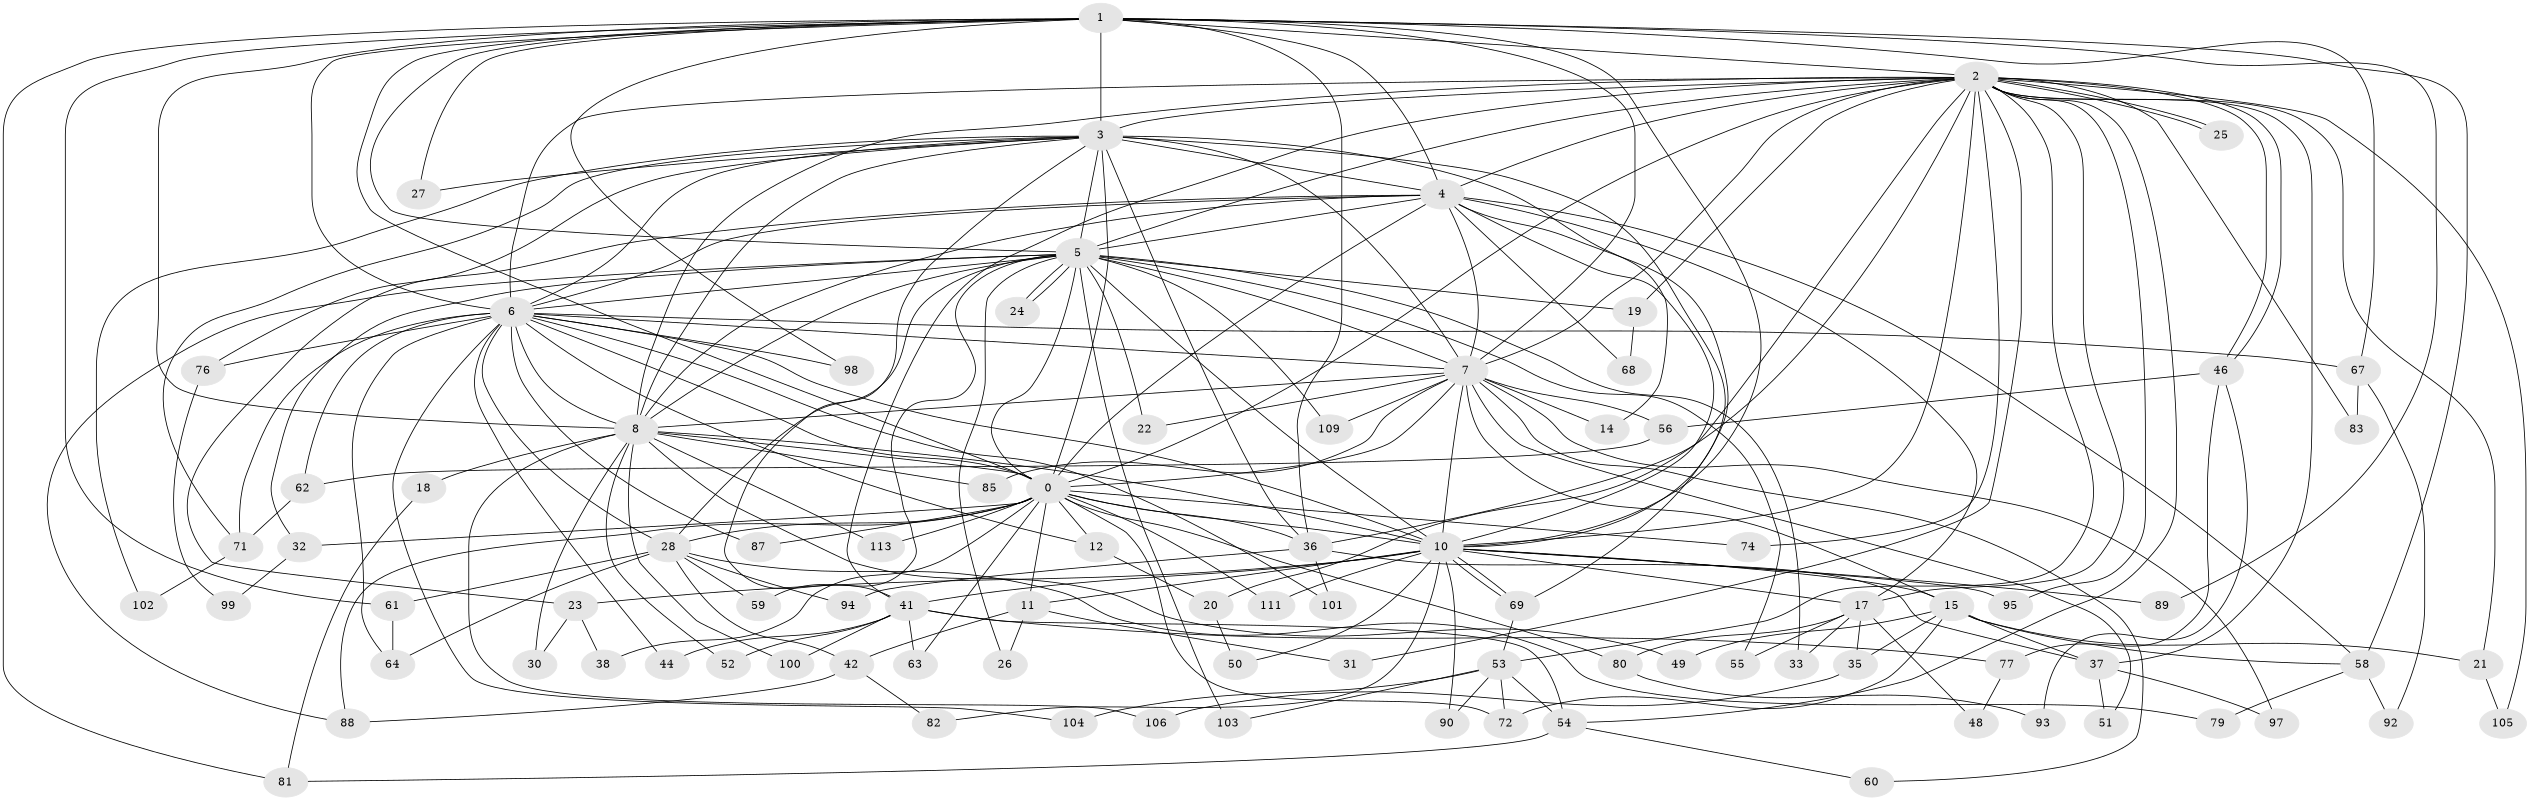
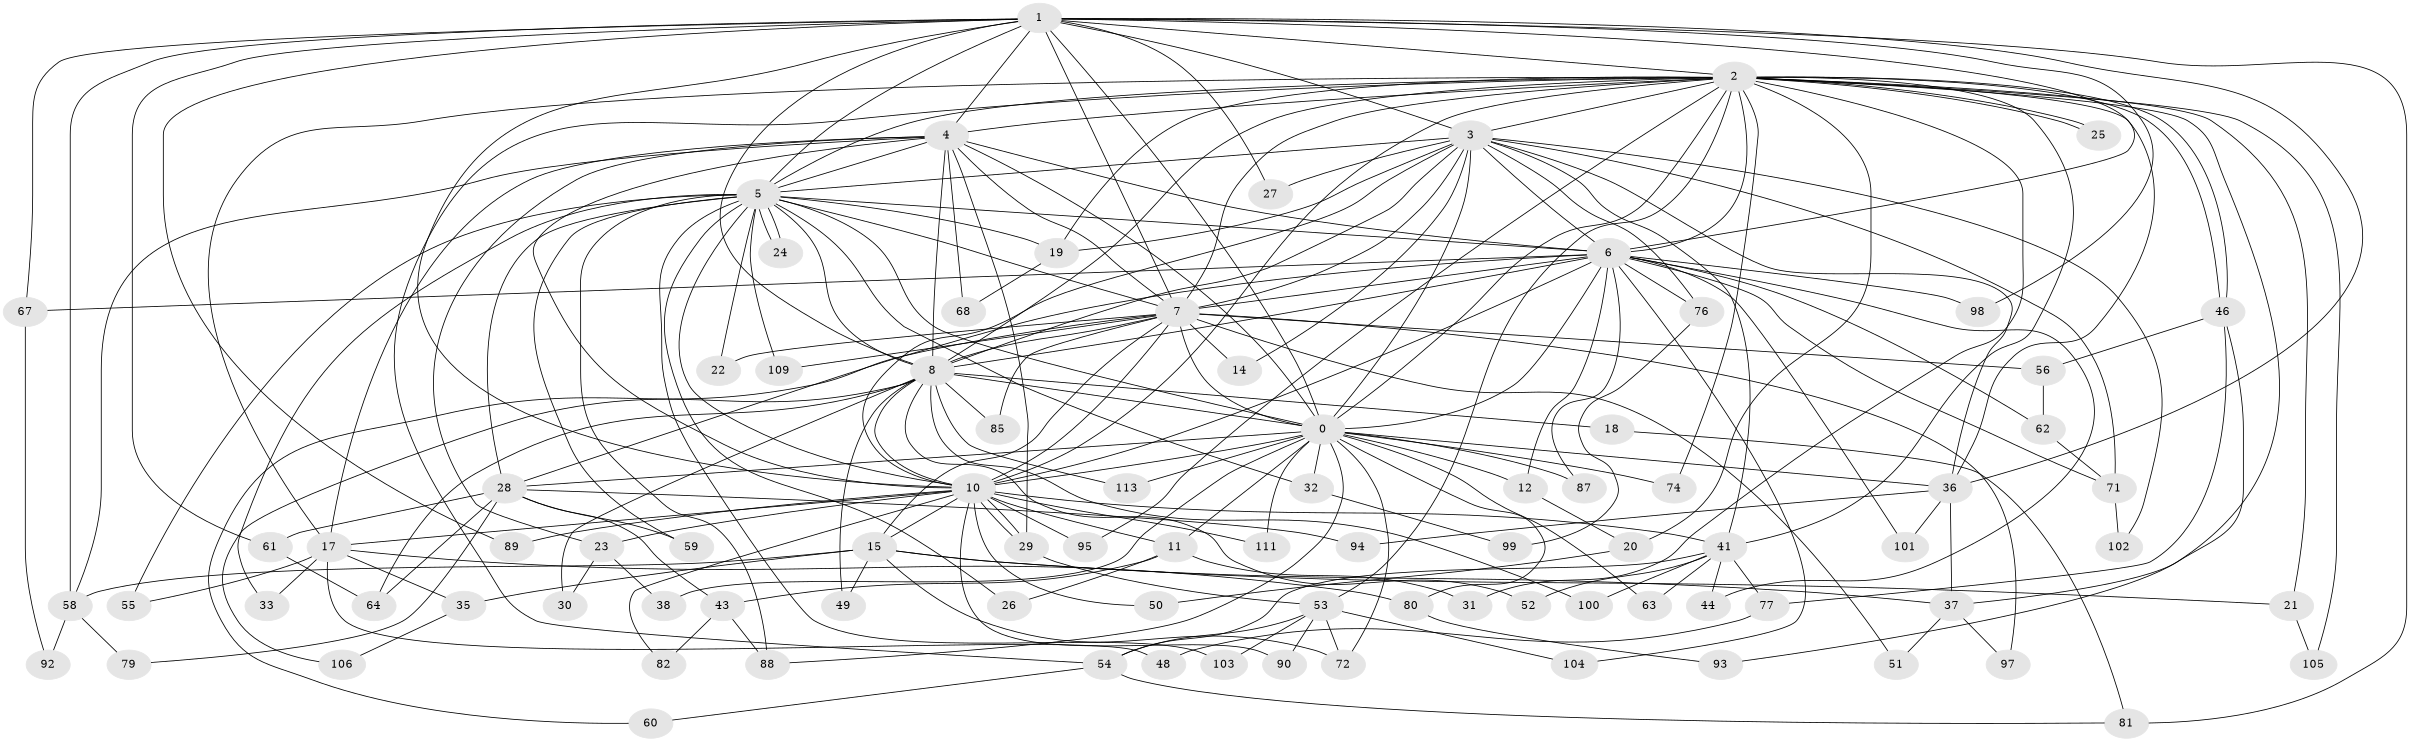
edge "3" -- "4": now "3" -- "19"
node "83": removed
edge "6" -- "64": now "8" -- "64"
node "69": label "69" -> "29"
node "42": label "42" -> "43"
